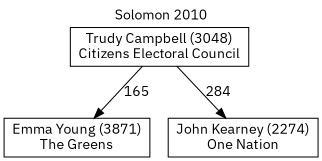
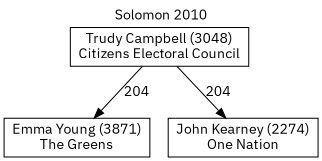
edge "Trudy Campbell (3048) Citizens Electoral Council" -> "Emma Young (3871) The Greens": label "165" -> "204"
edge "Trudy Campbell (3048) Citizens Electoral Council" -> "John Kearney (2274) One Nation": label "284" -> "204"
